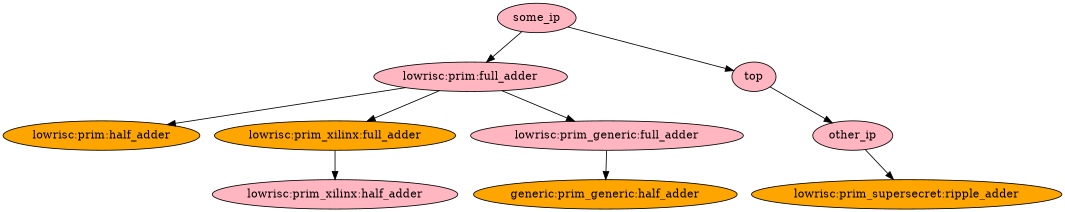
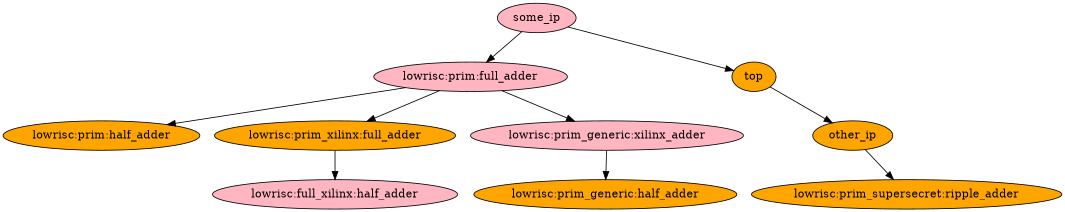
node "top": fillcolor lightpink -> orange
node "lowrisc:prim_generic:full_adder": label "lowrisc:prim_generic:full_adder" -> "lowrisc:prim_generic:xilinx_adder"
node "other_ip": fillcolor lightpink -> orange
node "lowrisc:prim_xilinx:half_adder": label "lowrisc:prim_xilinx:half_adder" -> "lowrisc:full_xilinx:half_adder"
node "generic:prim_generic:half_adder": label "generic:prim_generic:half_adder" -> "lowrisc:prim_generic:half_adder"
